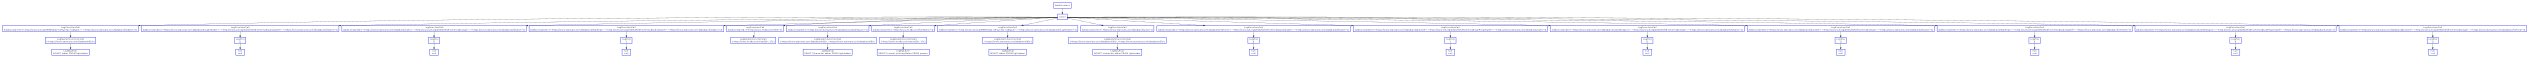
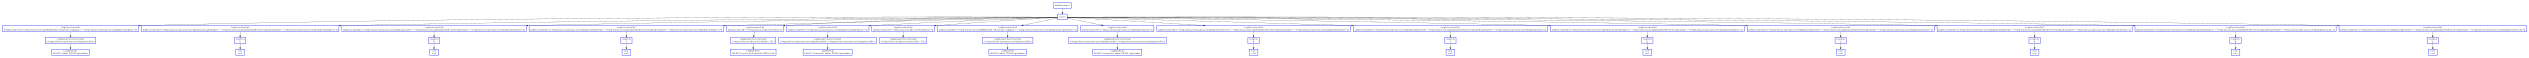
node "LogSQLEval SELECT tconst, primarytitle FROM title": added
node "LogSQLEval SELECT nconst, primaryName FROM person": removed
